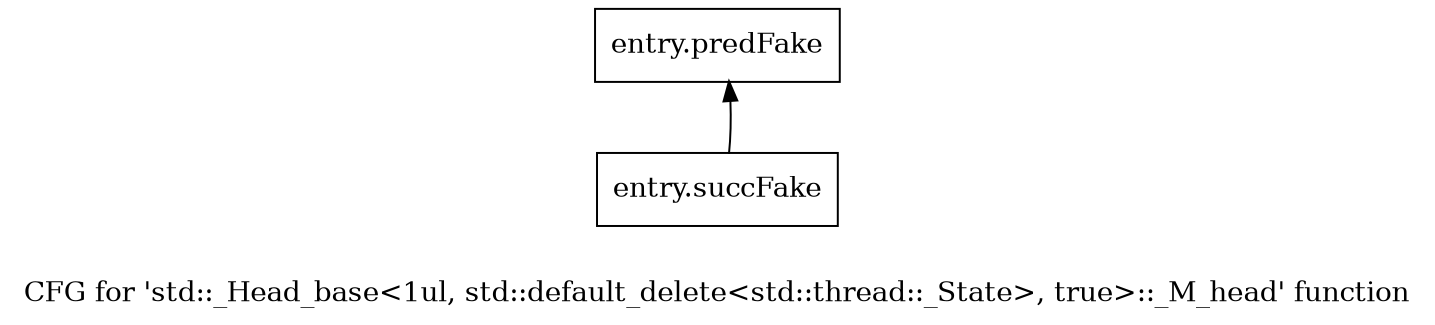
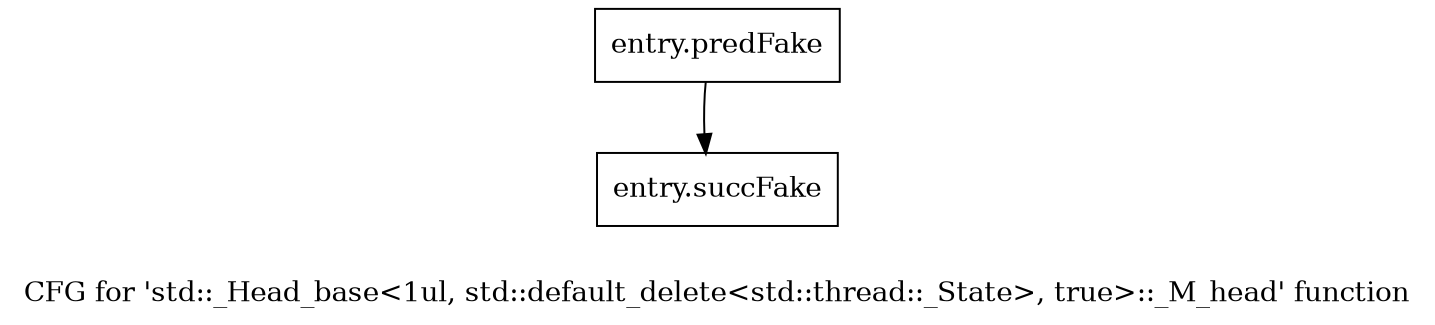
edge "entry.succFake" -> "entry.predFake": reversed
